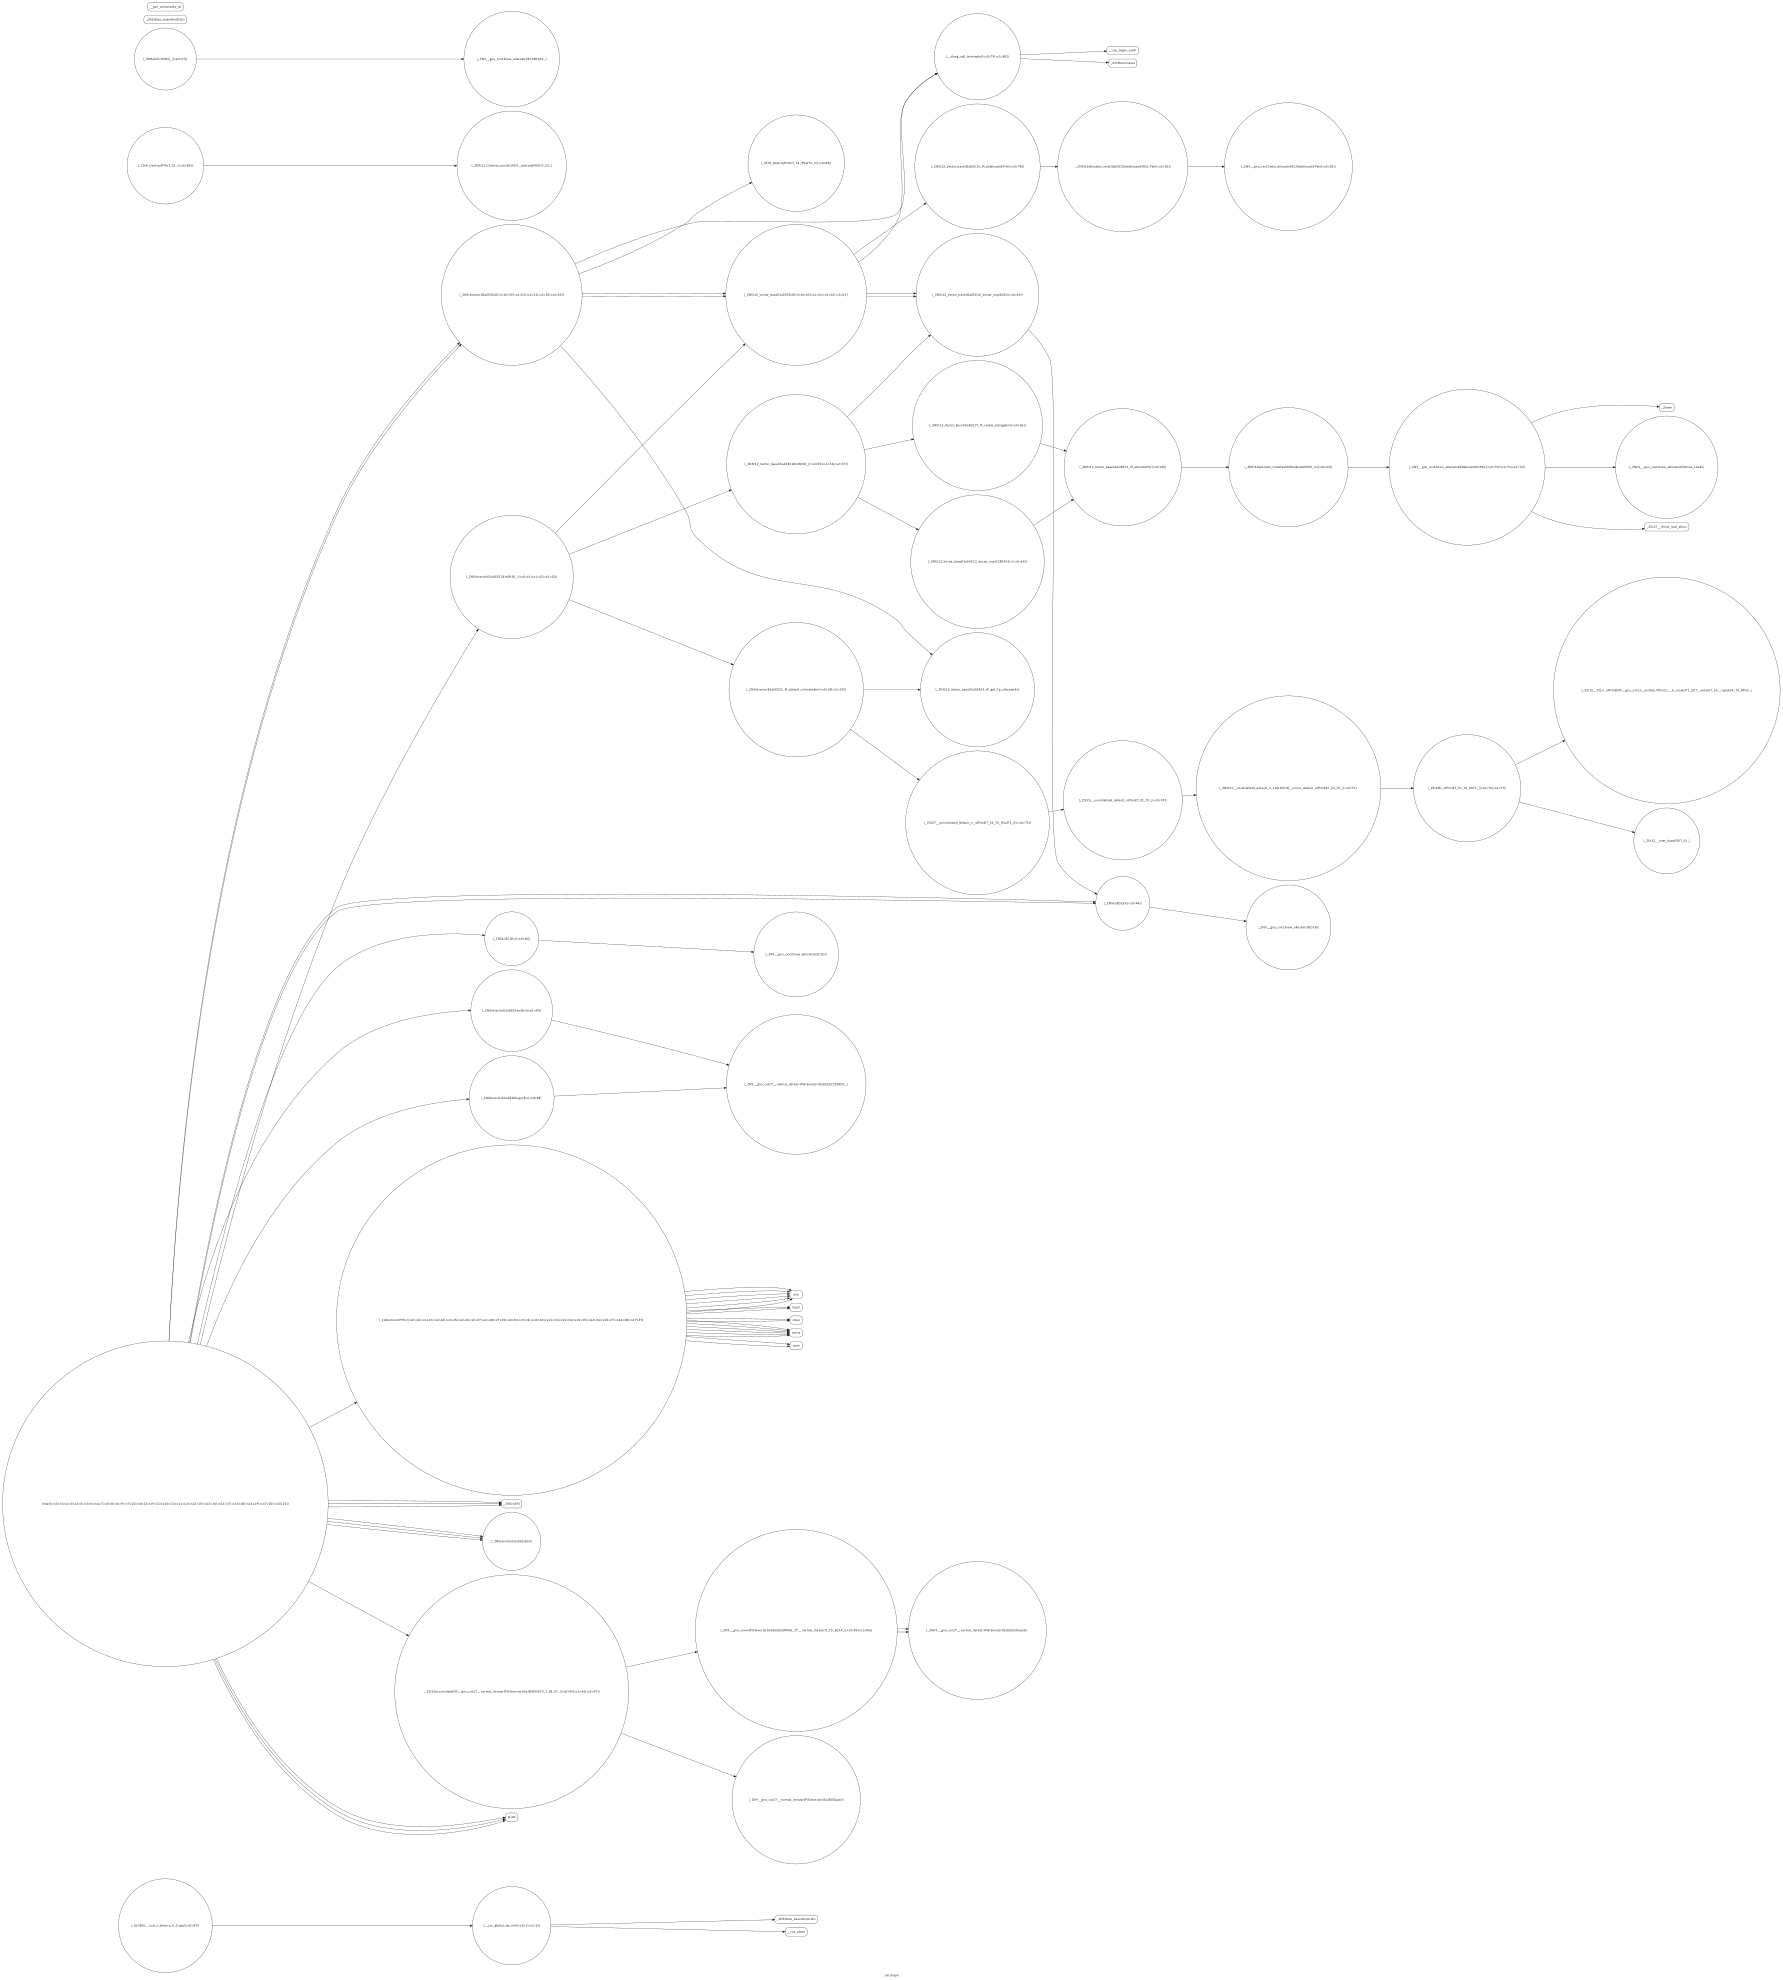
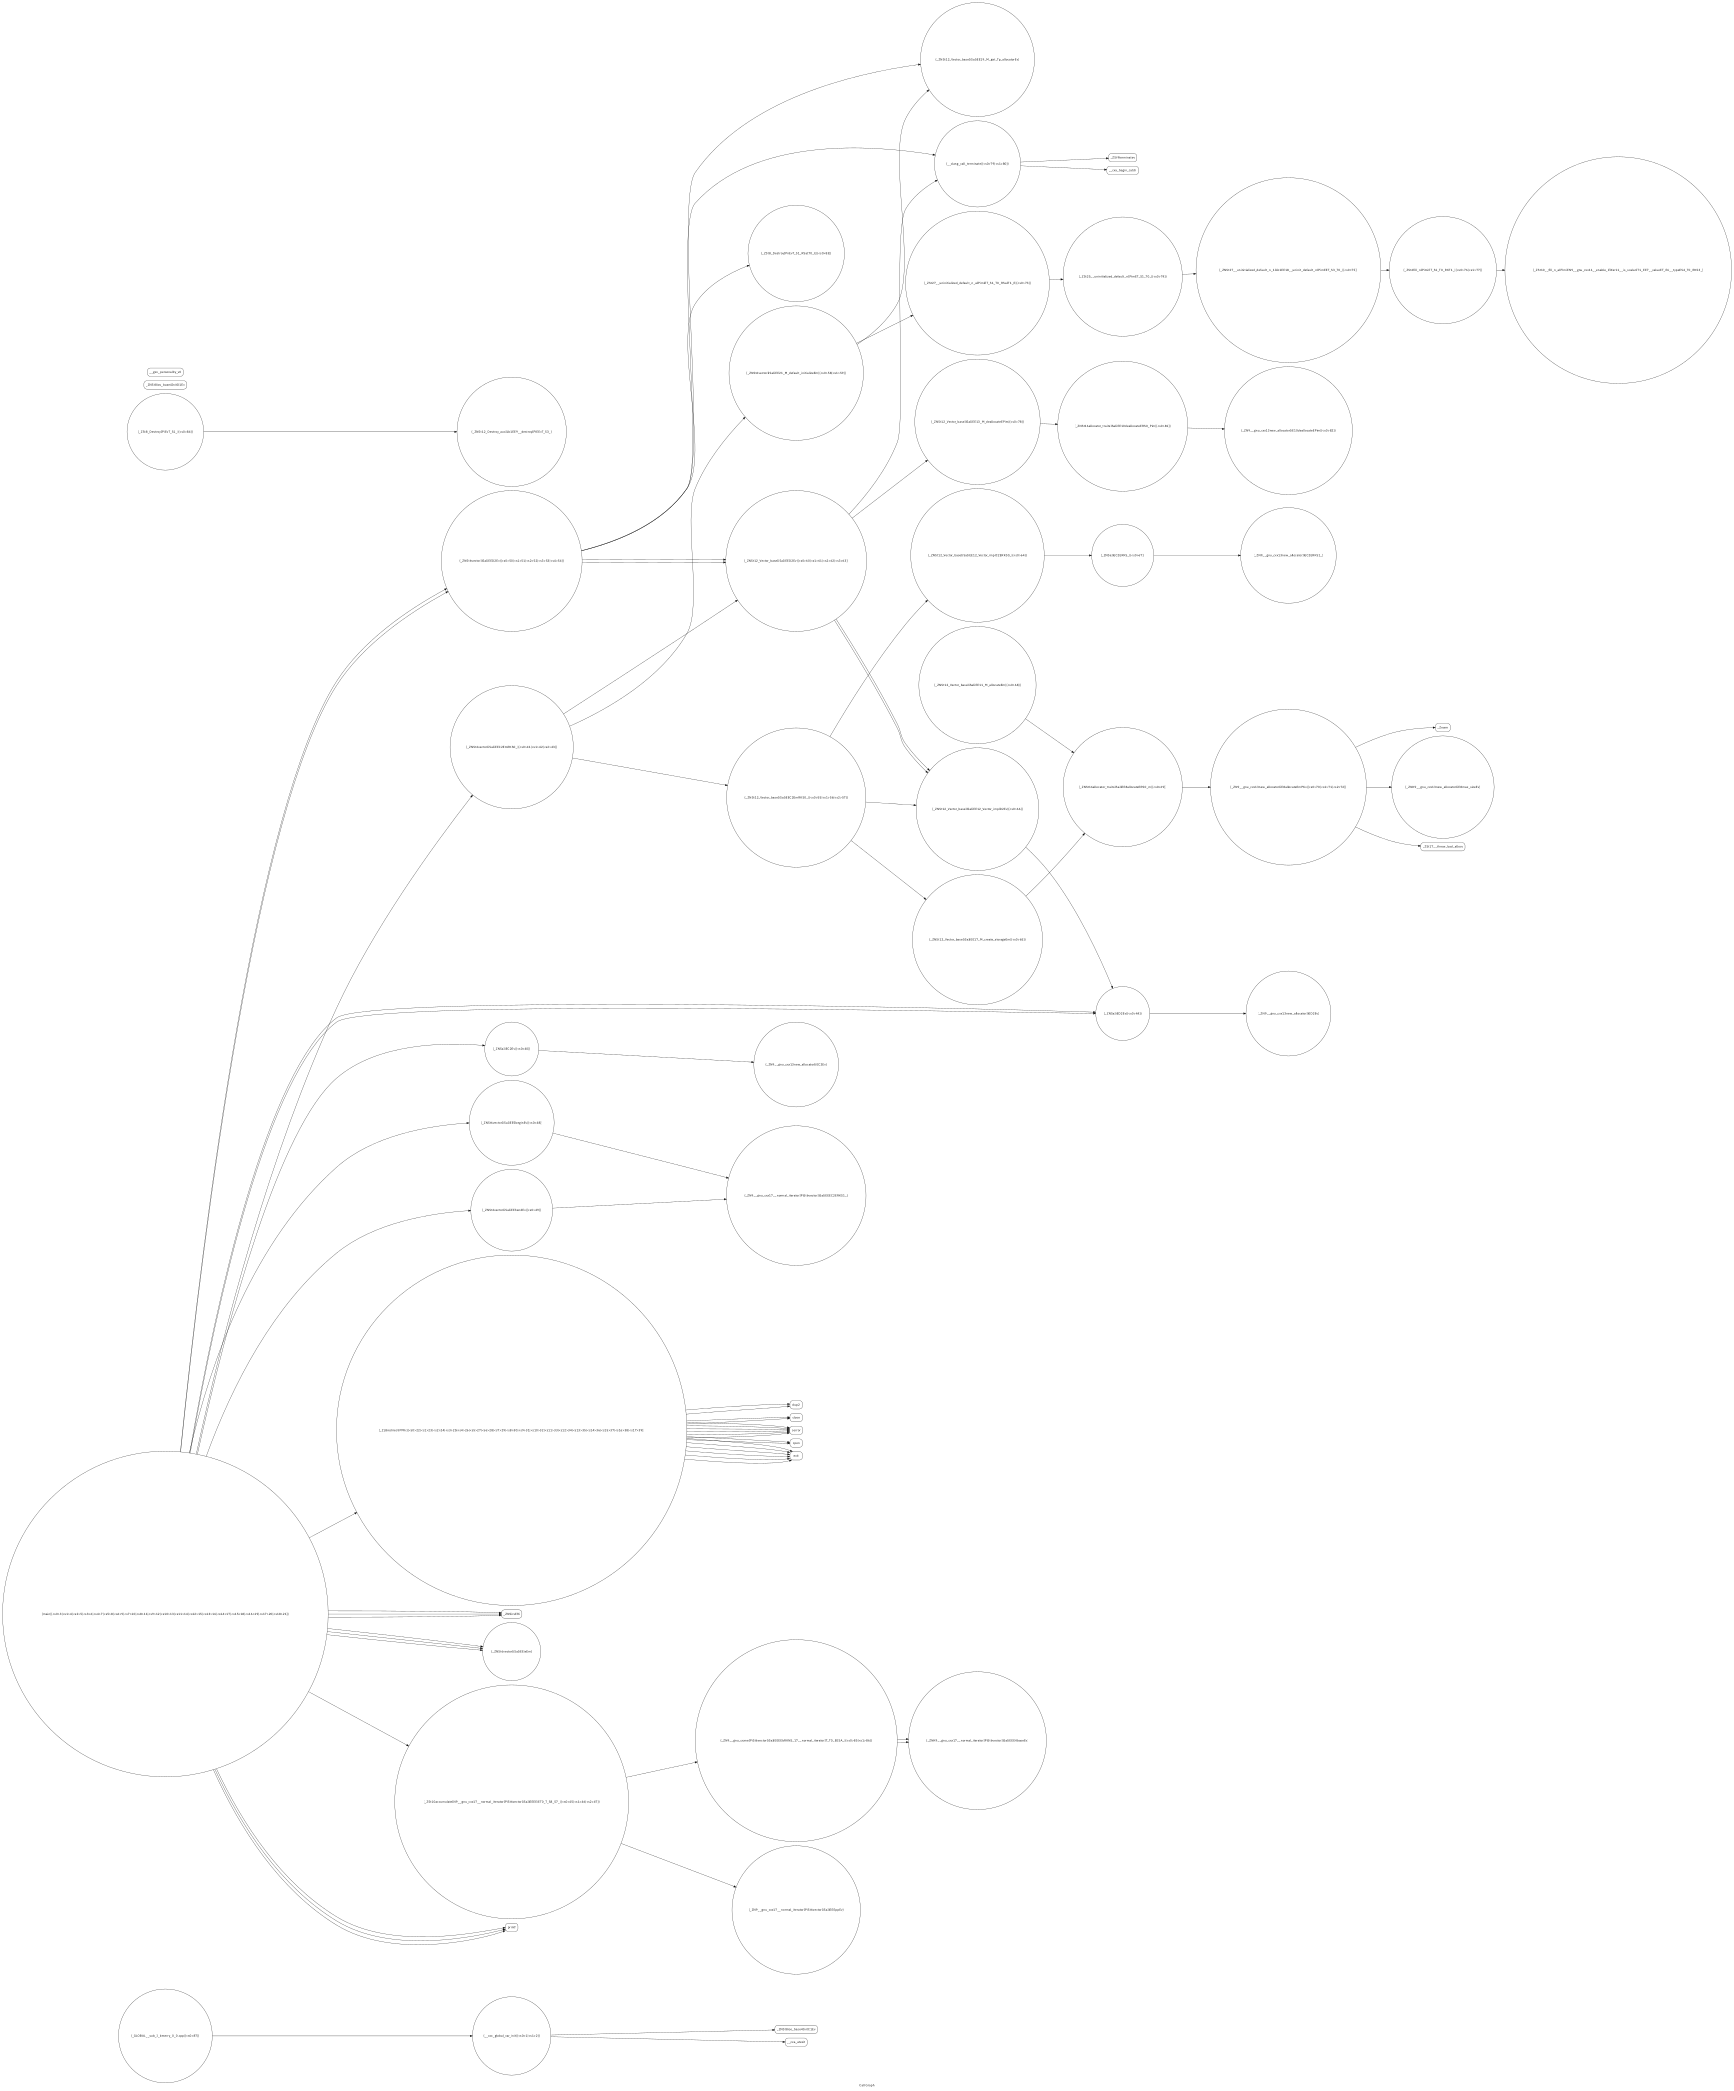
edge "{_ZNSt12_Vector_baseIiSaIiEE17_M_create_storageEm|{<s0>65}}" -> "{_ZNSt12_Vector_baseIiSaIiEE11_M_allocateEm|{<s0>68}}": now "{_ZNSt12_Vector_baseIiSaIiEE17_M_create_storageEm|{<s0>65}}" -> "{_ZNSt16allocator_traitsISaIiEE8allocateERS0_m|{<s0>69}}"
edge "{_ZNSt12_Vector_baseIiSaIiEE12_Vector_implC2ERKS0_|{<s0>64}}" -> "{_ZNSt12_Vector_baseIiSaIiEE11_M_allocateEm|{<s0>68}}": now "{_ZNSt12_Vector_baseIiSaIiEE12_Vector_implC2ERKS0_|{<s0>64}}" -> "{_ZNSaIiEC2ERKS_|{<s0>67}}"
node "{_ZSt12__niter_baseIPiET_S1_}": removed
